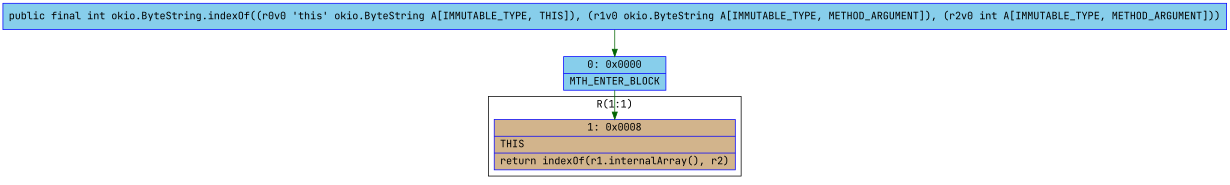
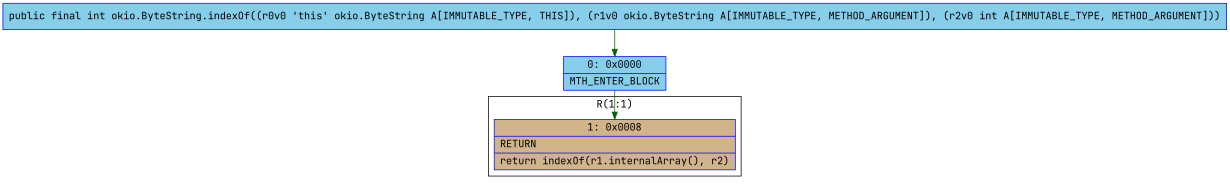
node "1: 0x0008": text "THIS" -> "RETURN"
